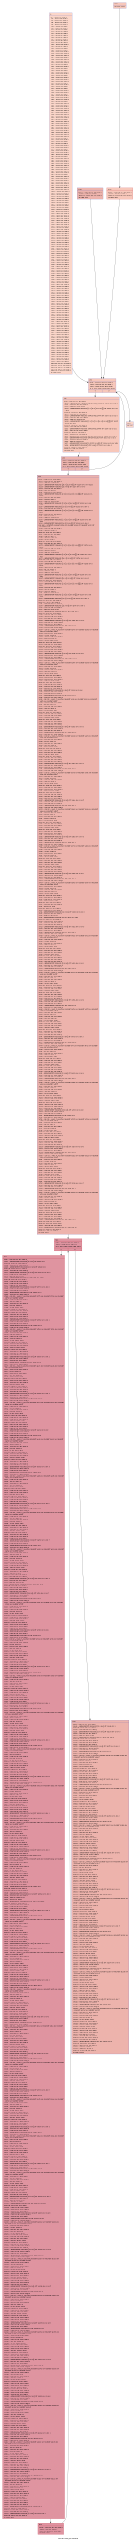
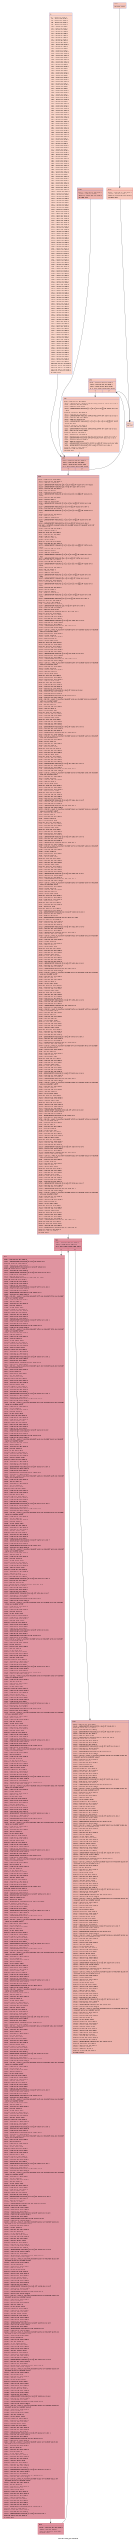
edge "1298:" -> "194:": now "1298:" -> "219:"
edge "1302:" -> "194:": now "1302:" -> "1305:"
edge "4:" -> "194:": now "4:" -> "219:"
